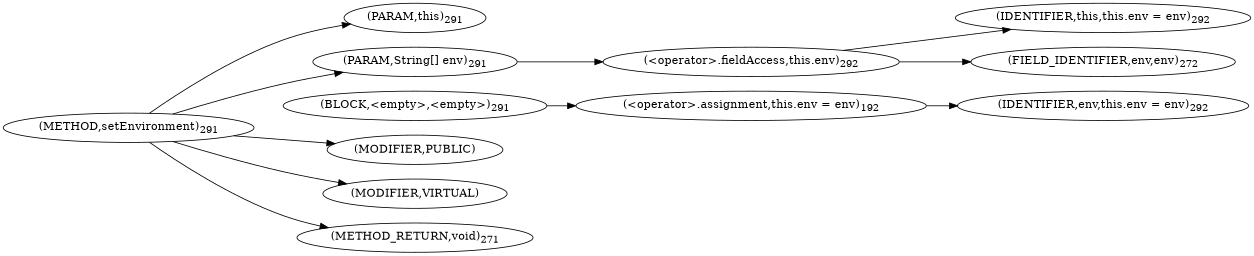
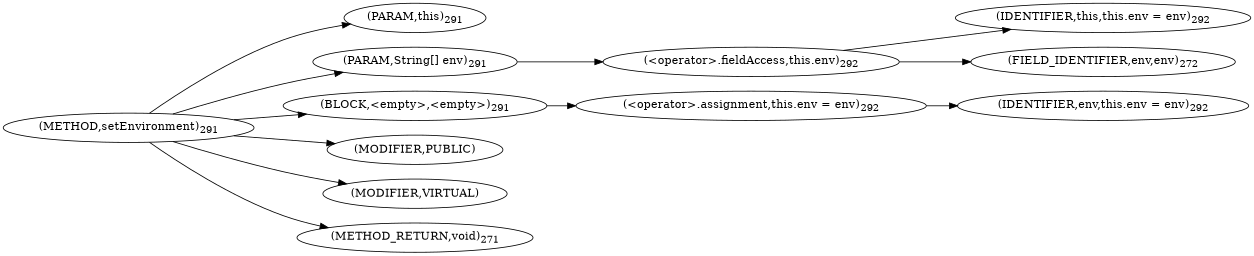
node "(<operator>.assignment,this.env = env)": text "192" -> "292"
edge "(METHOD,setEnvironment)" -> "(BLOCK,<empty>,<empty>)": added
